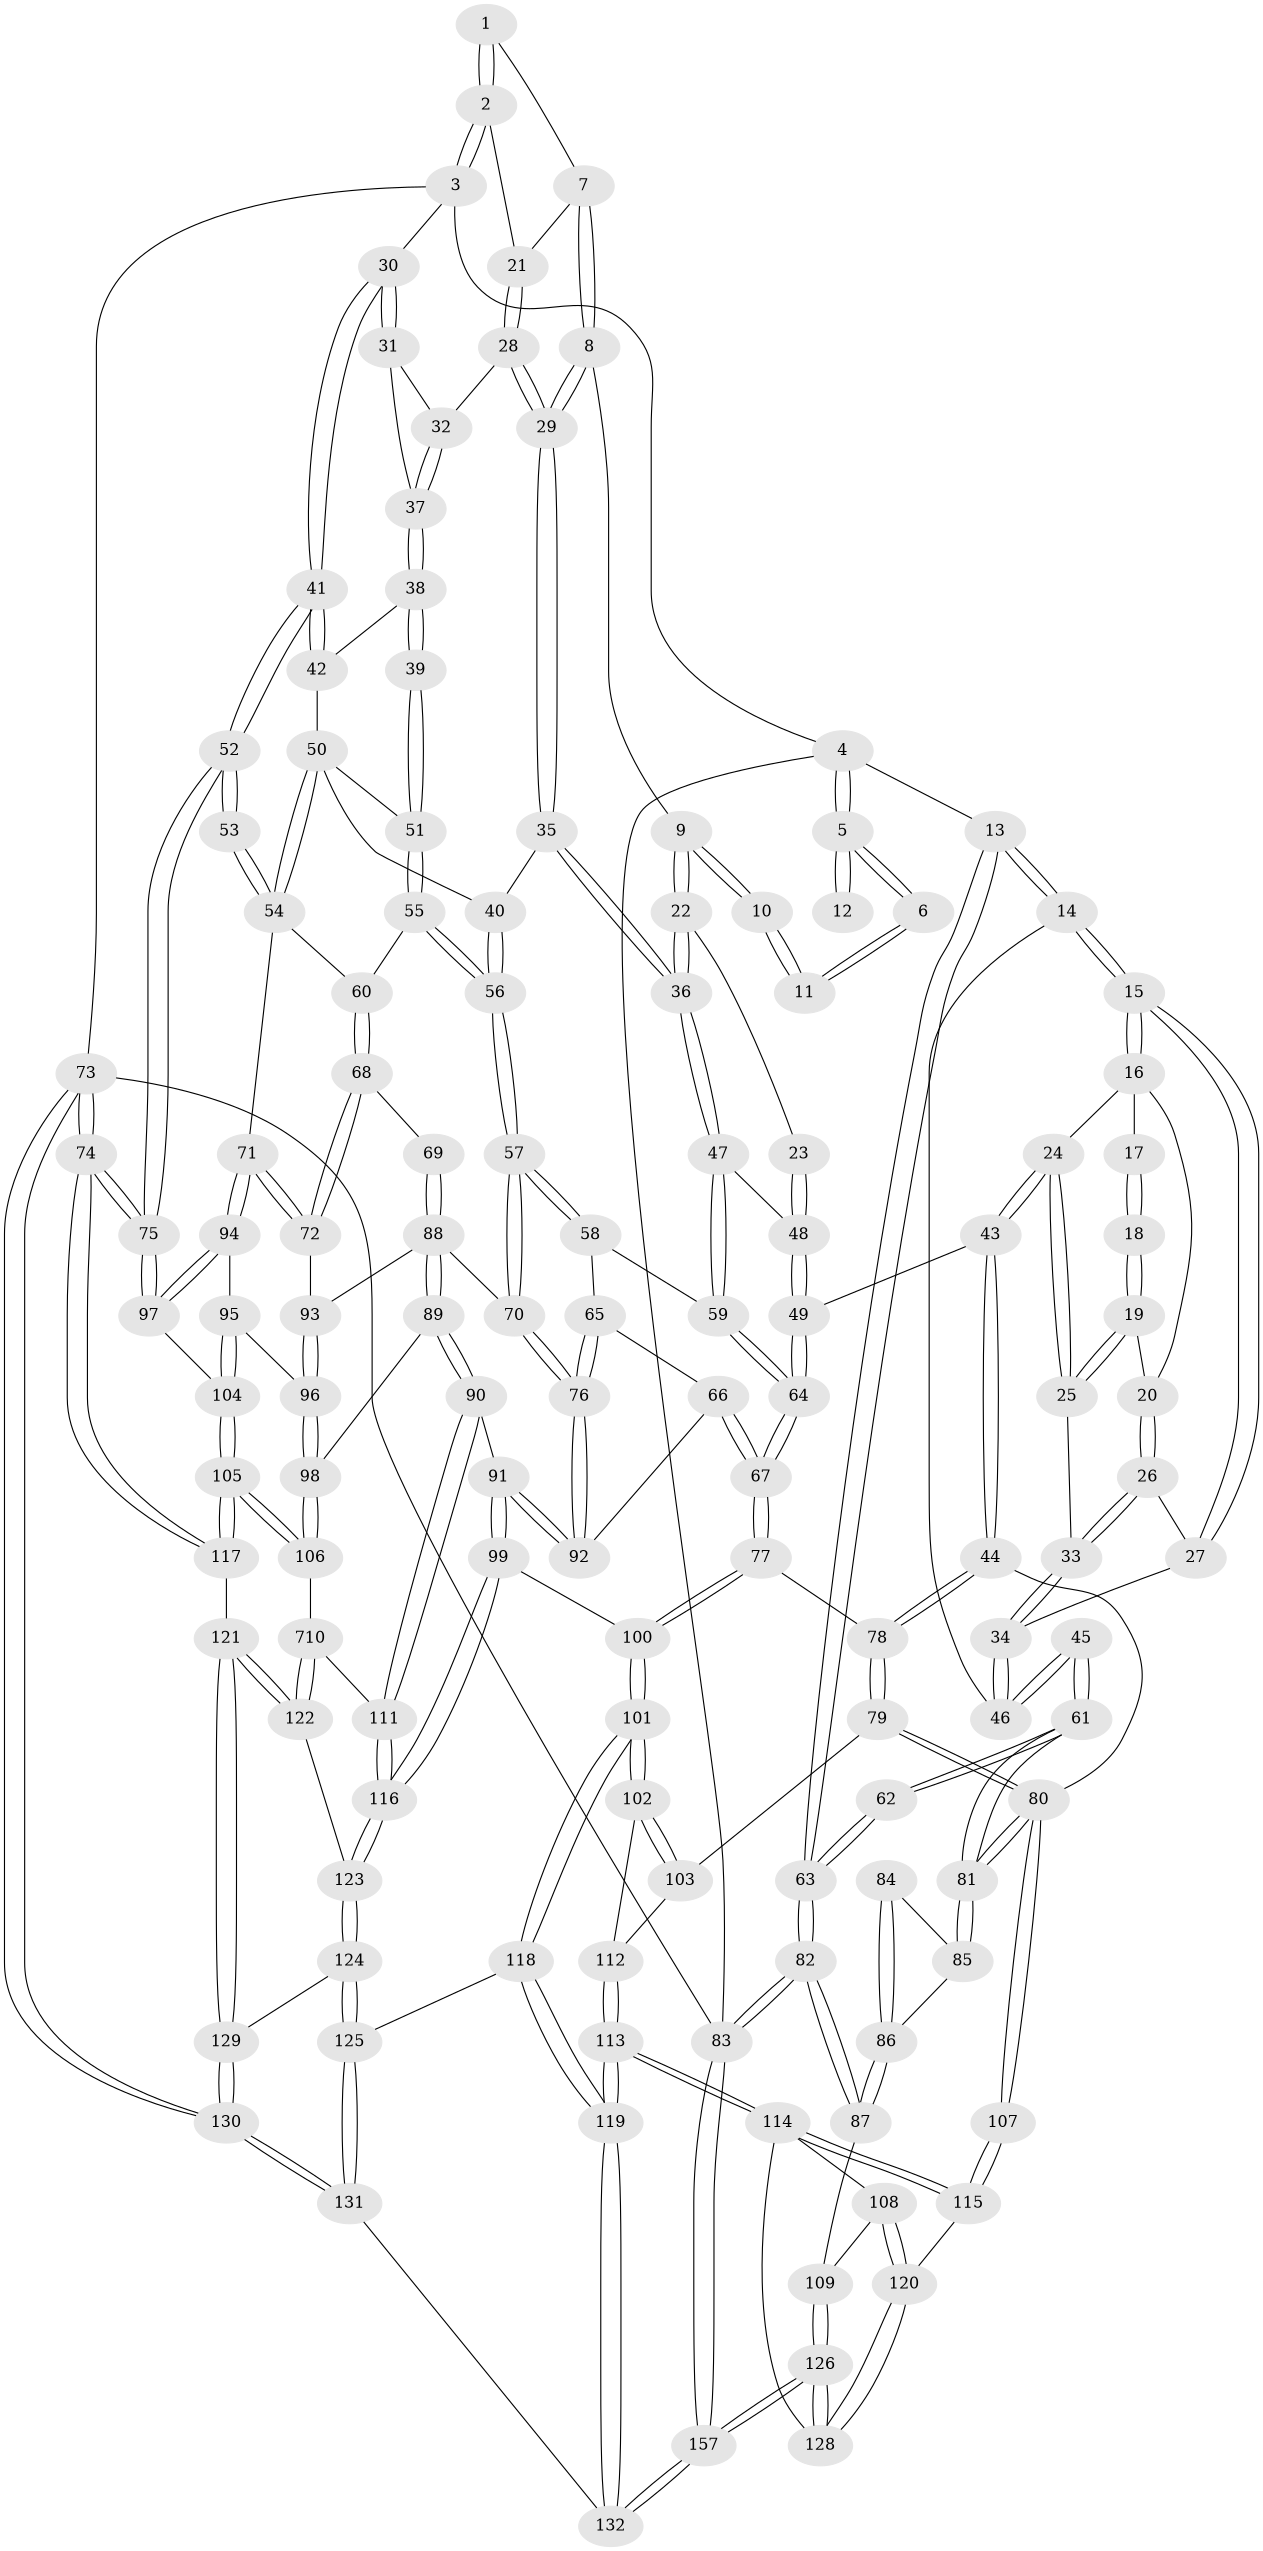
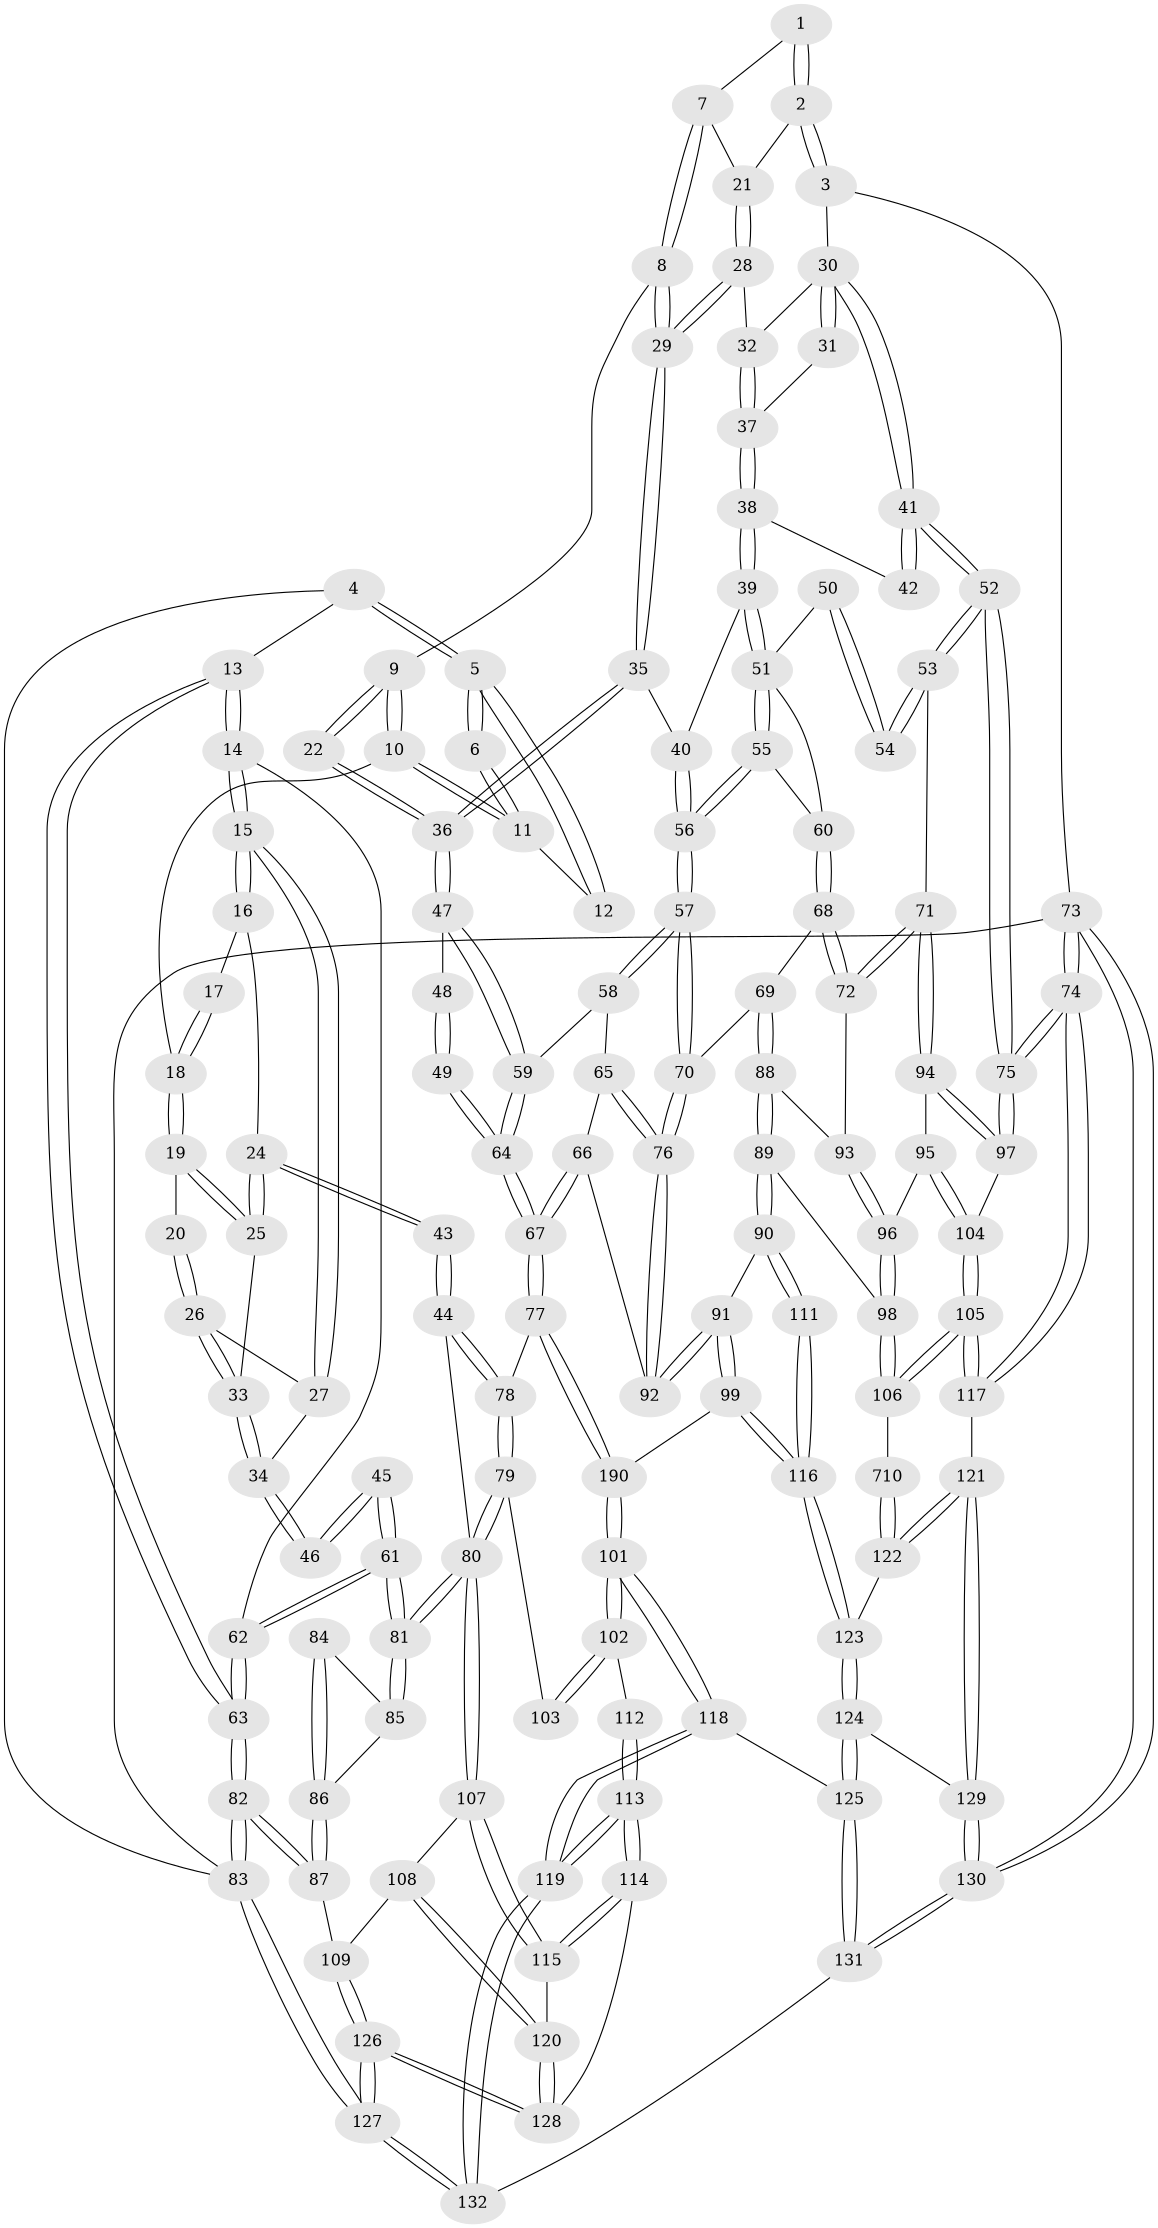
edge "31" -- "32": now "30" -- "32"
edge "3" -- "4": removed
edge "42" -- "50": removed
edge "10" -- "18": added
edge "50" -- "40": now "39" -- "40"
edge "11" -- "12": added
edge "54" -- "60": now "51" -- "60"
edge "54" -- "71": now "53" -- "71"
node "23": removed
edge "16" -- "20": removed
edge "88" -- "70": now "69" -- "70"
edge "43" -- "49": removed
edge "14" -- "46": now "14" -- "62"
node "100": label "100" -> "190"
edge "710" -- "111": removed
edge "103" -- "112": removed
edge "114" -- "108": now "107" -- "108"
node "157": label "157" -> "127"
